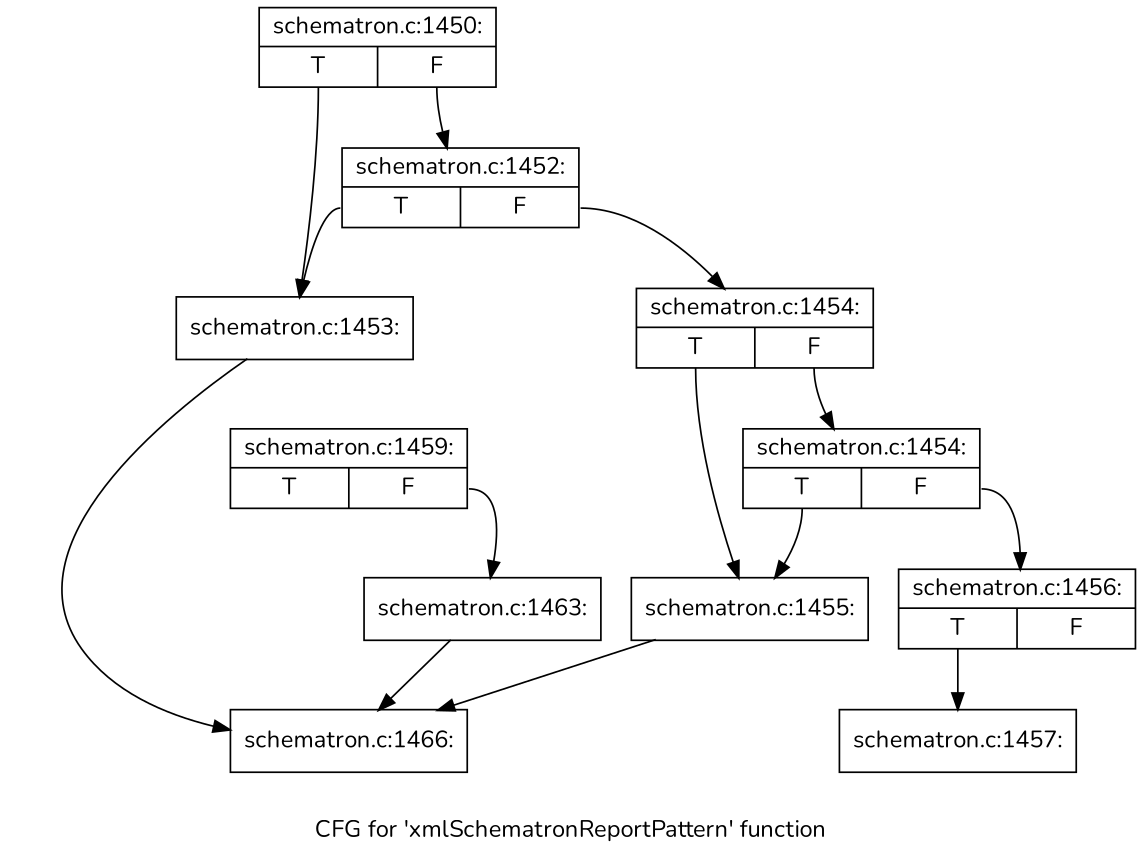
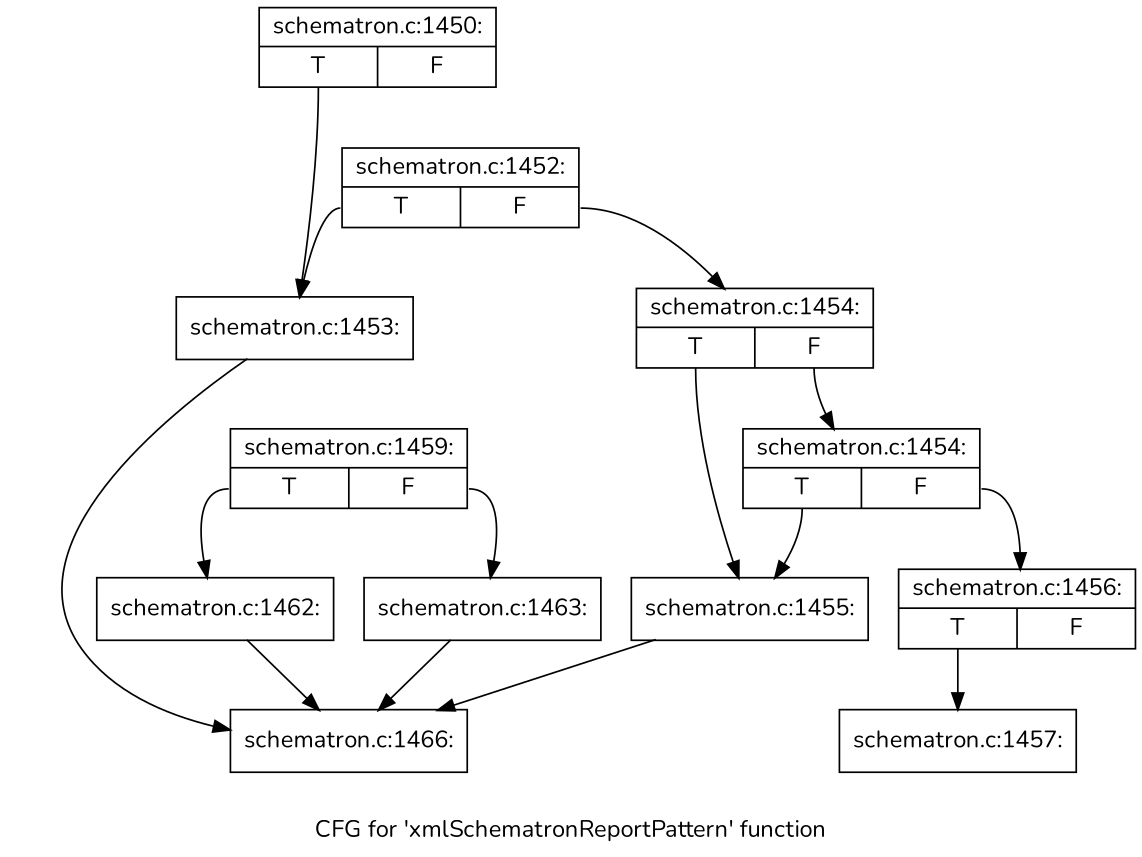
edge "schematron.c:1450:" -> "schematron.c:1452:": removed
node "schematron.c:1462:": added
